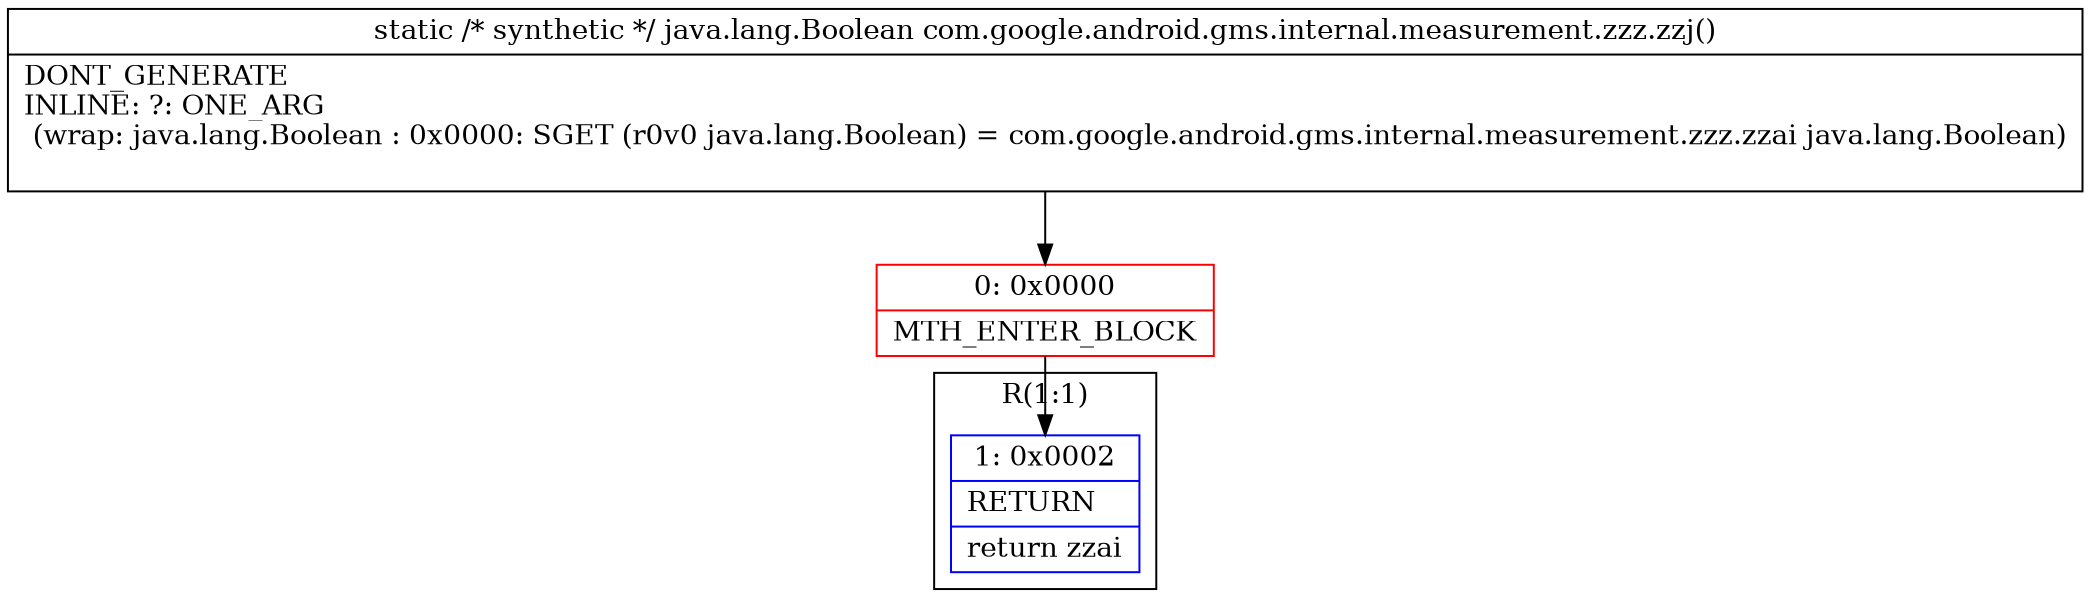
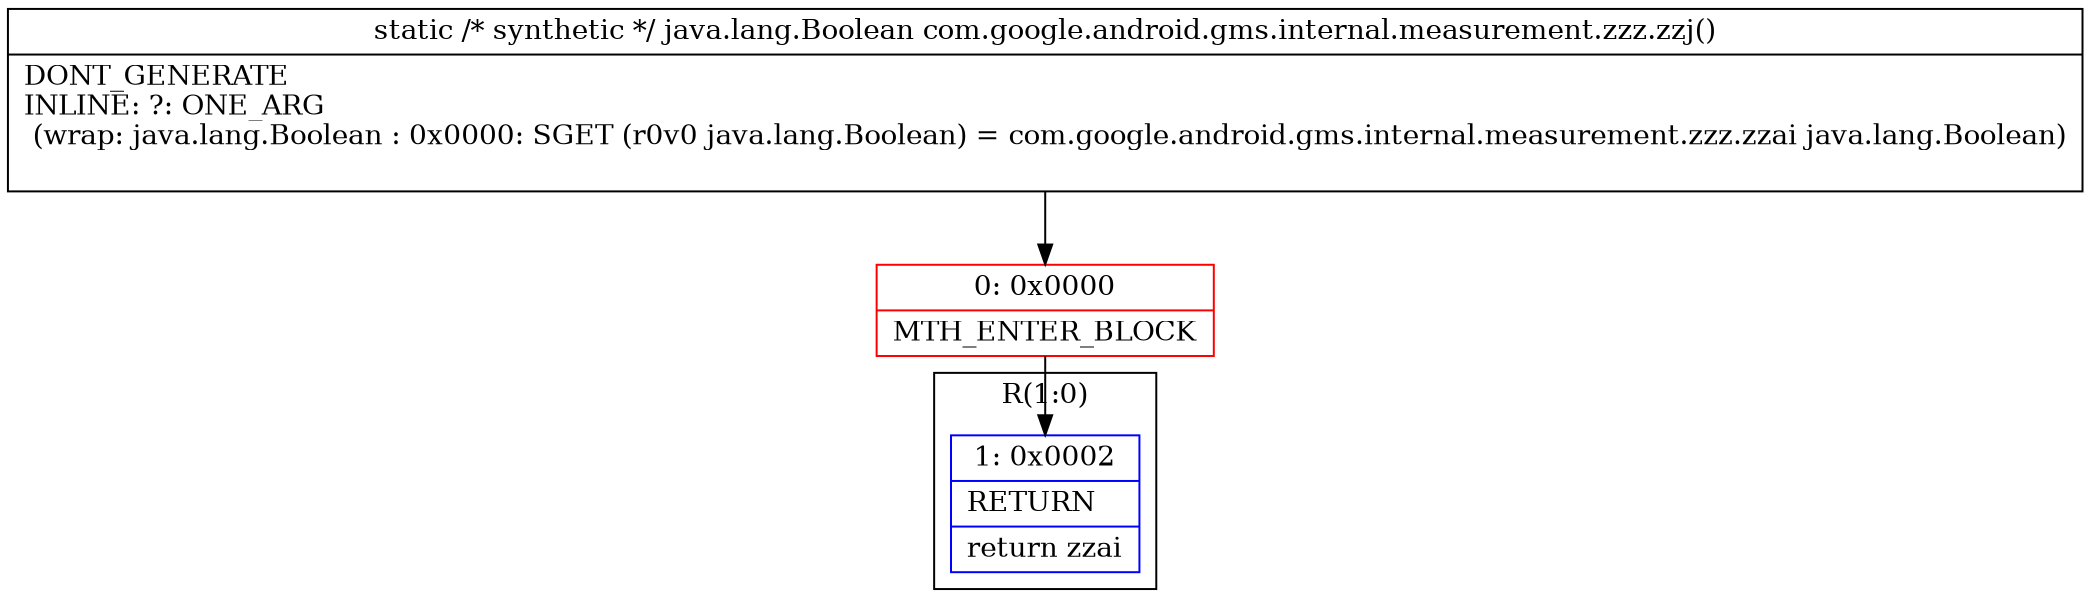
cluster "R(1:1)": label "R(1:1)" -> "R(1:0)"
